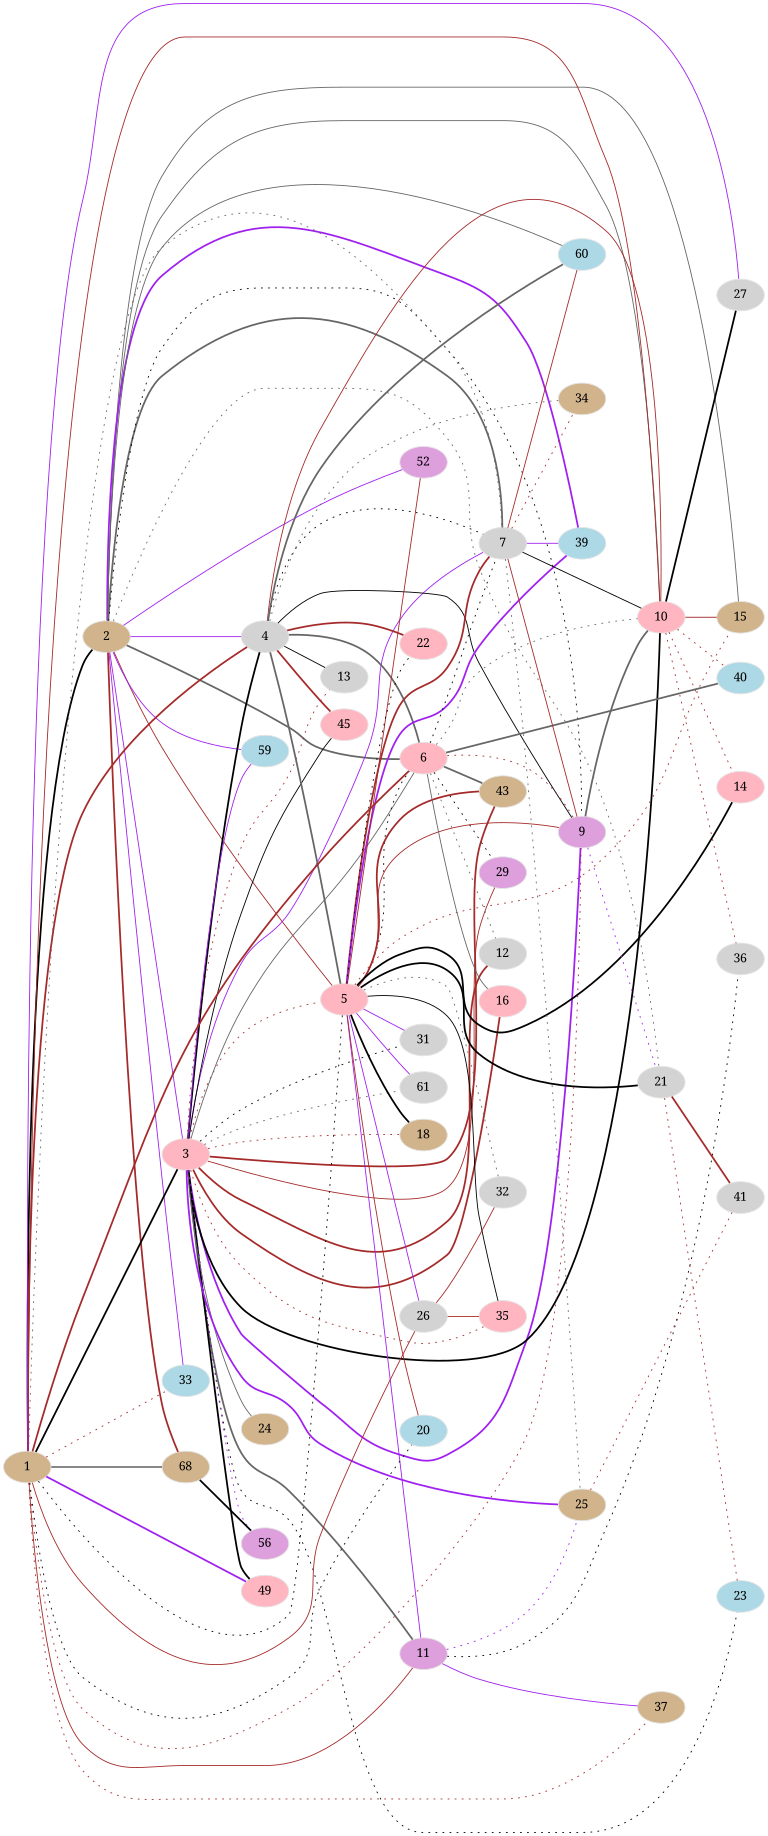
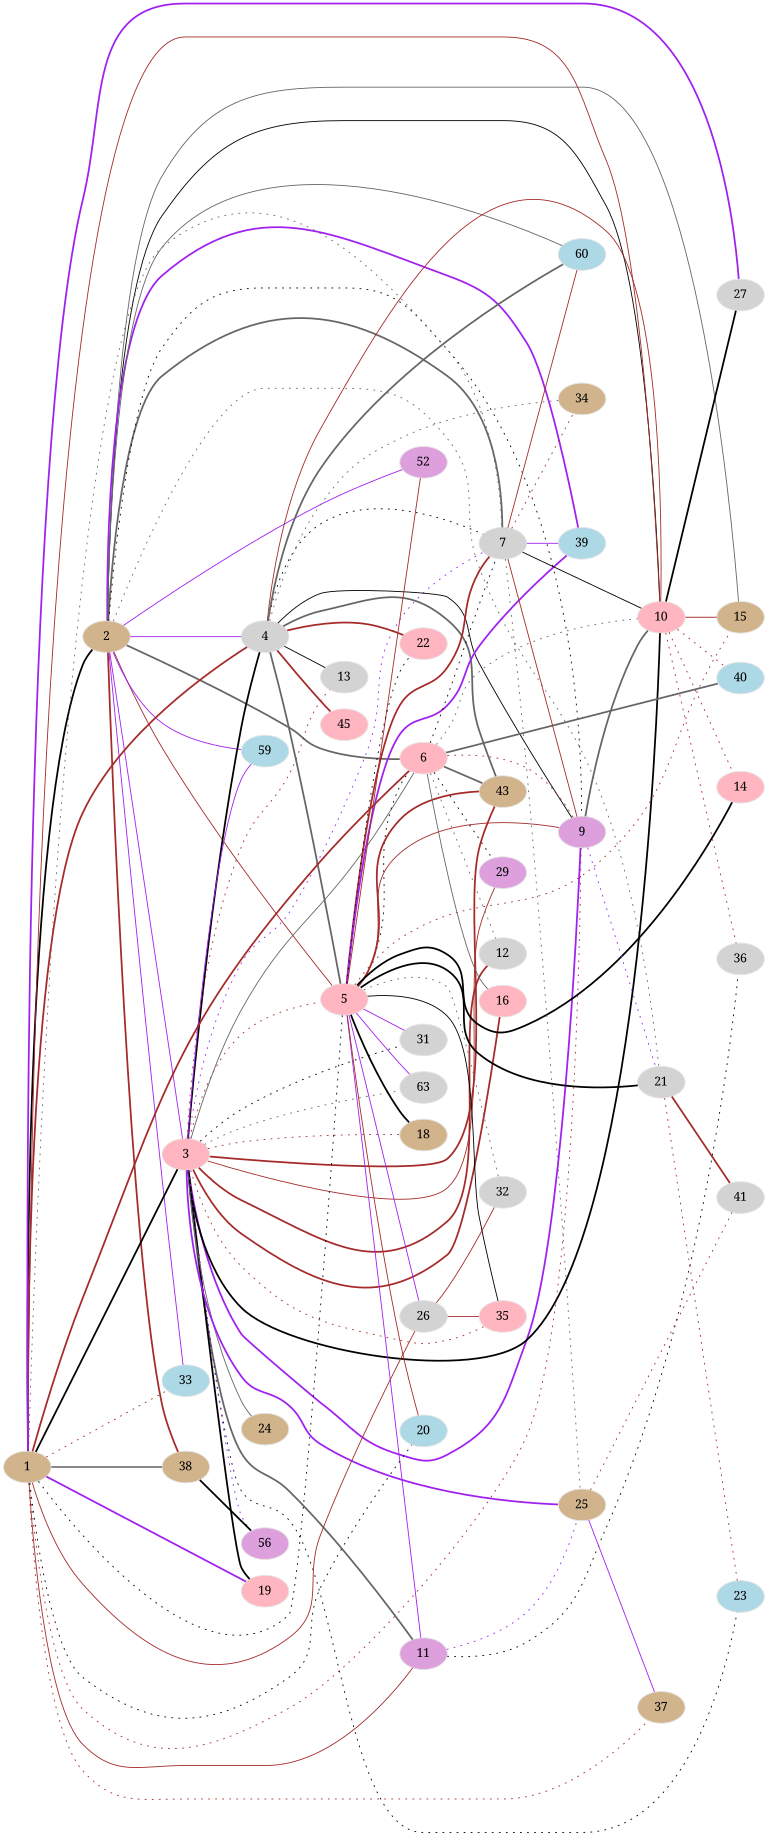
edge "10" -- "2": color gray40 -> black
edge "27" -- "1": style solid -> bold
edge "4" -- "6": now "4" -- "43"
edge "7" -- "3": style solid -> dotted
edge "45" -- "3": removed
node "61": label "61" -> "63"
node "68": label "68" -> "38"
node "49": label "49" -> "19"
edge "11" -- "37": now "25" -- "37"
